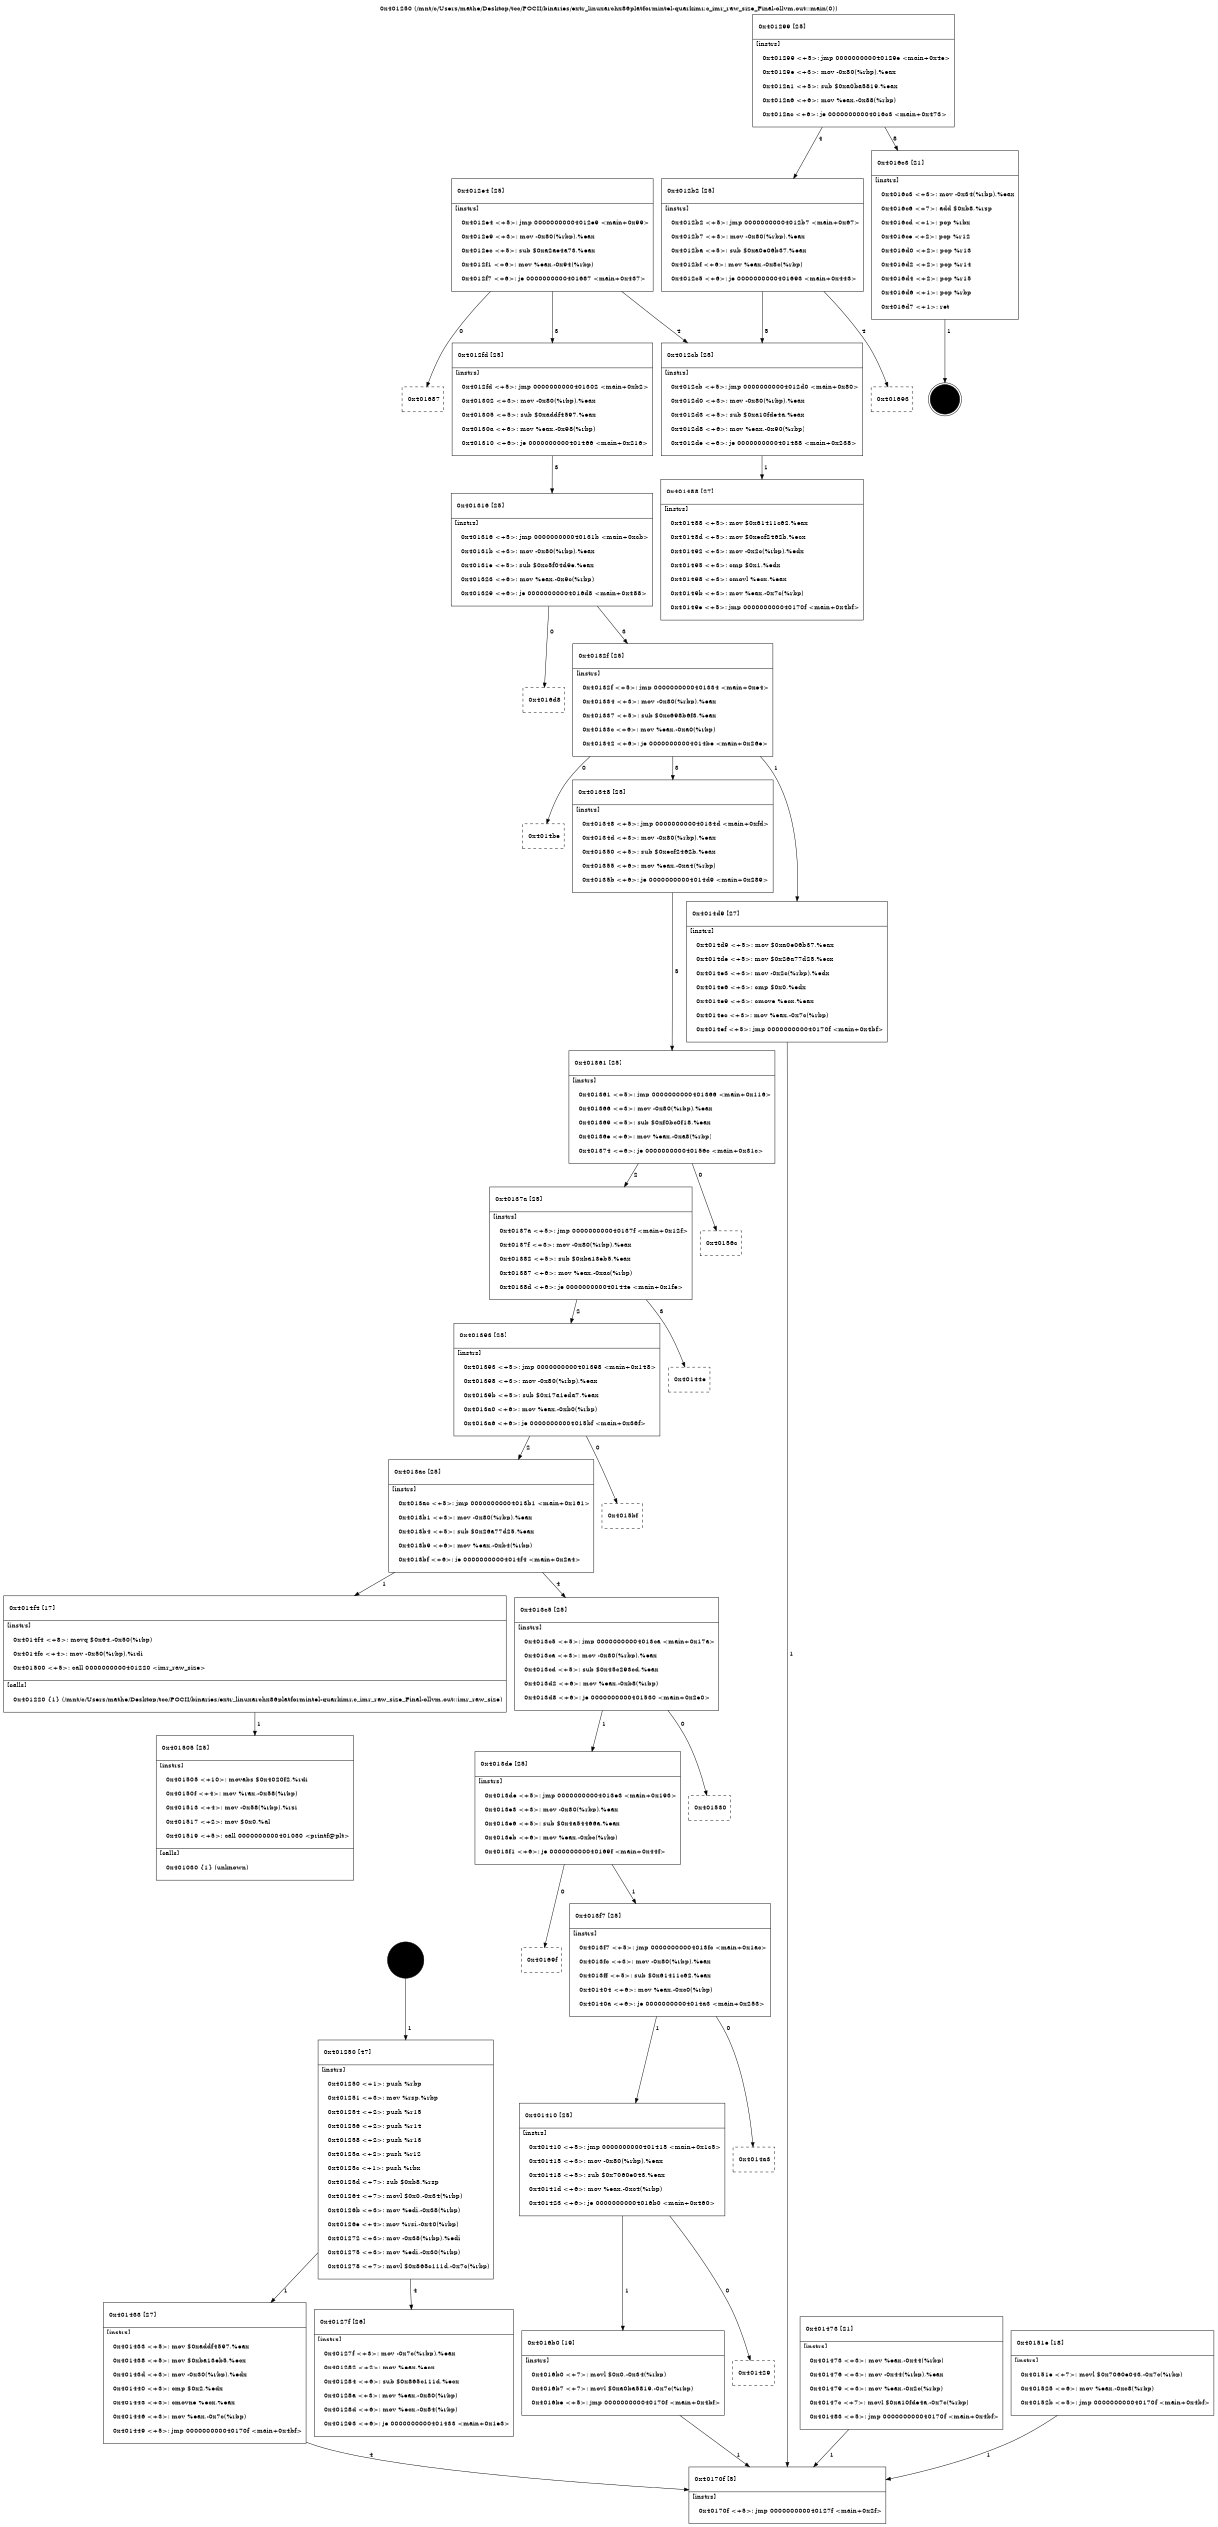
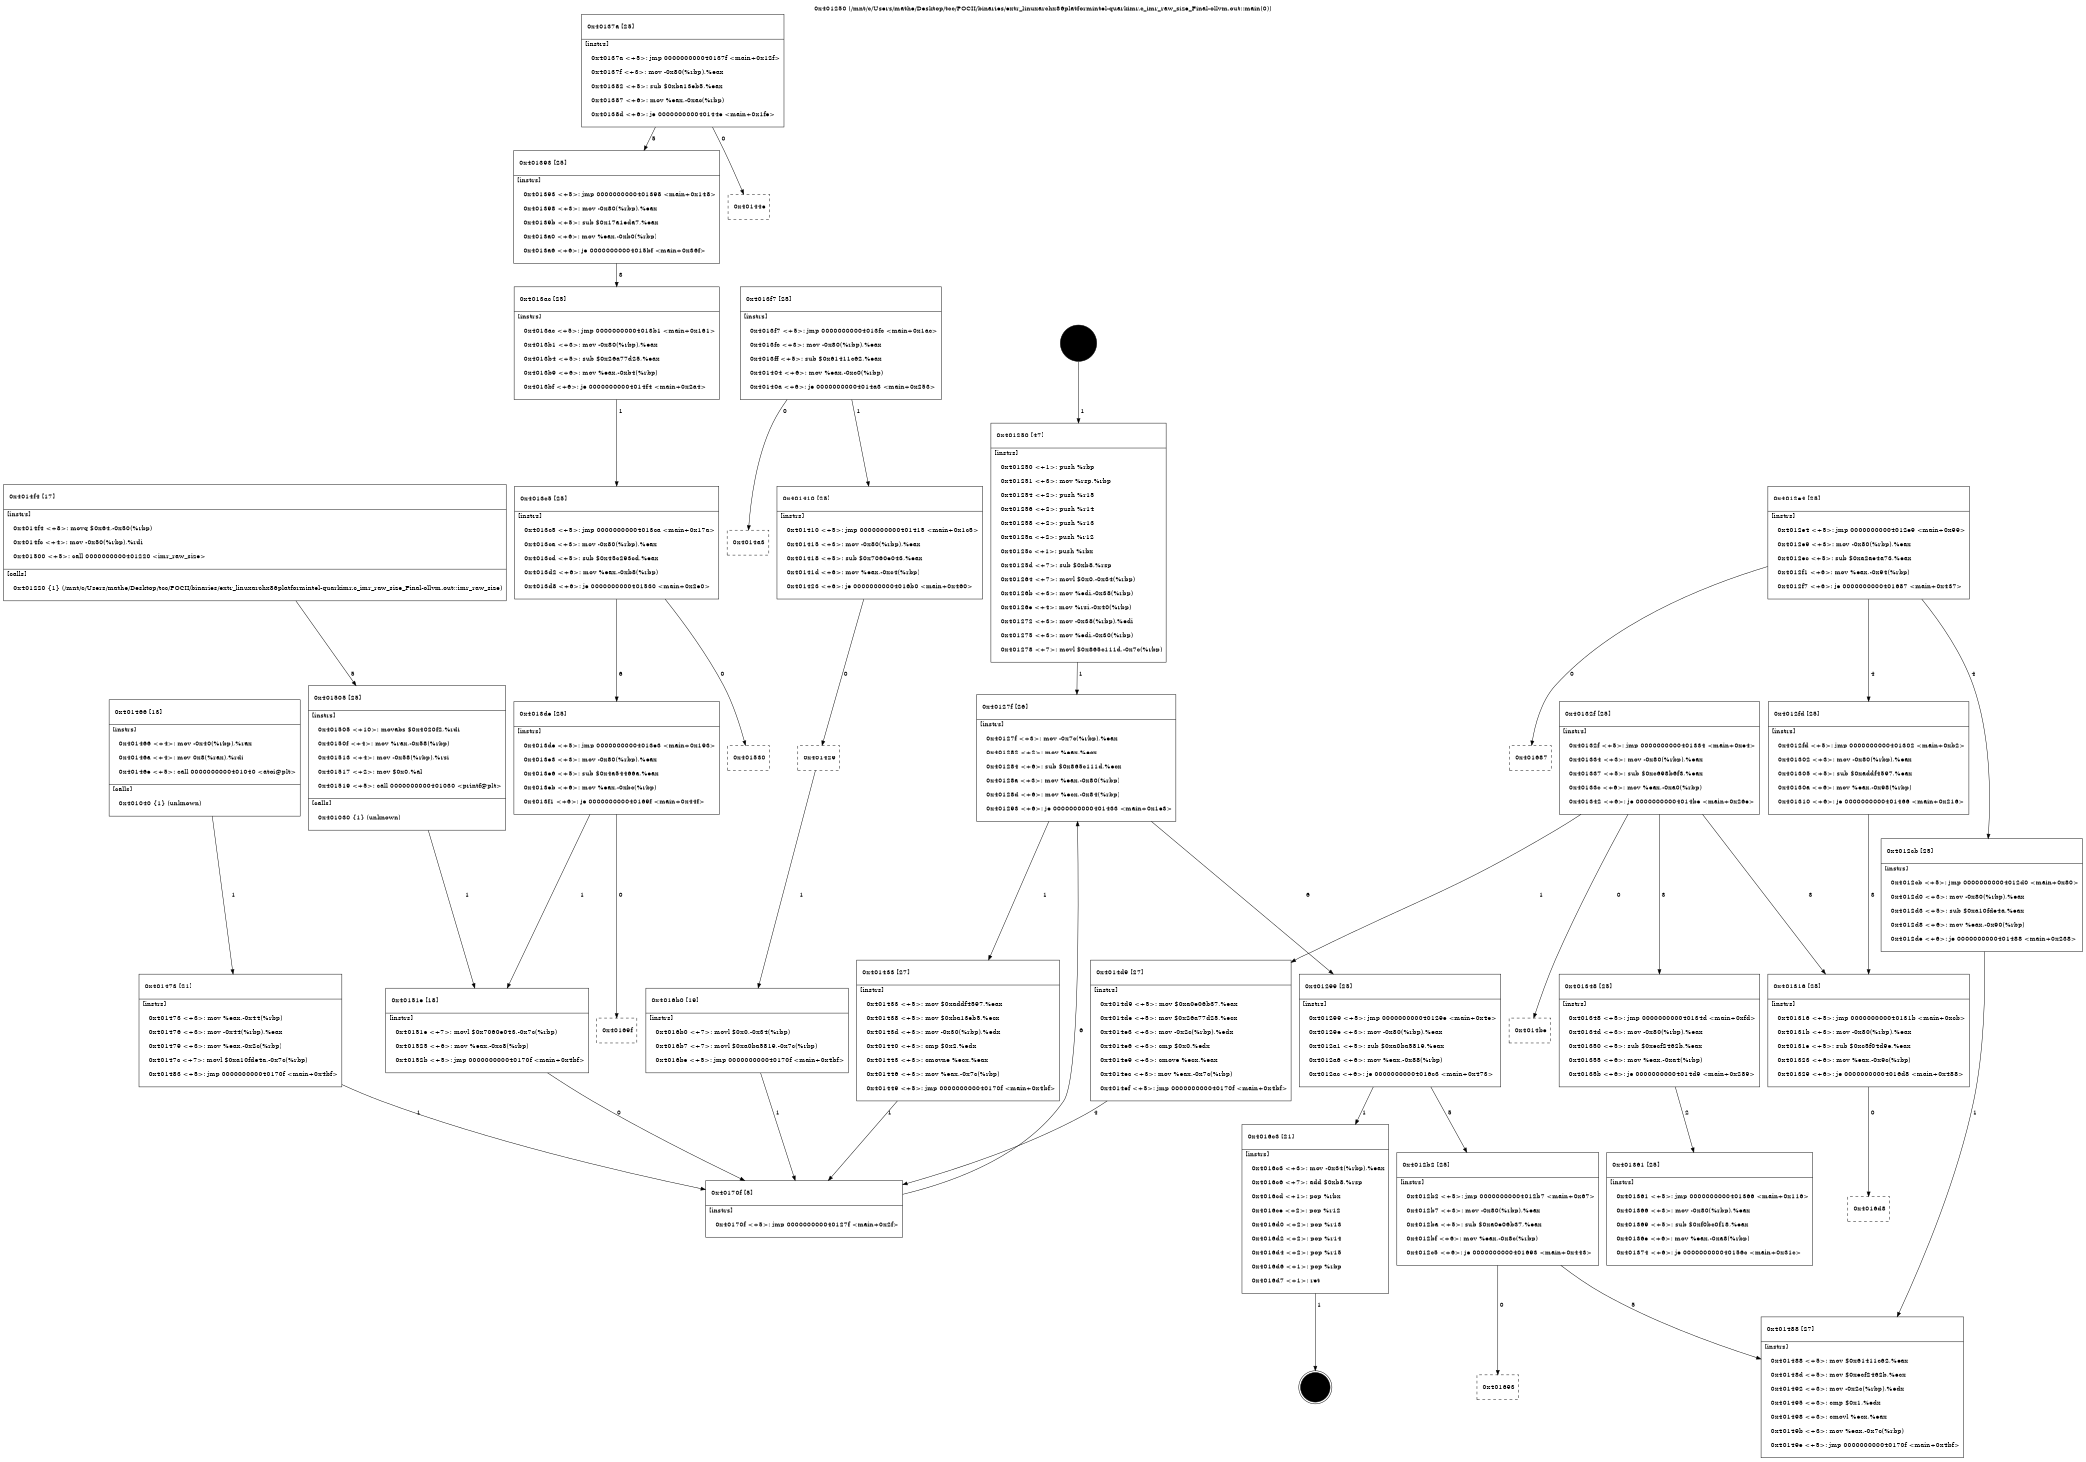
edge "0x401299 [25]" -> "0x4012b2 [25]": label " 4" -> " 5"
edge "0x401299 [25]" -> "0x4016c3 [21]": label " 8" -> " 1"
edge "0x4012b2 [25]" -> "0x4012cb [25]": now "0x4012b2 [25]" -> "0x401488 [27]"
edge "0x4012e4 [25]" -> "0x4012fd [25]": label " 3" -> " 4"
edge "0x4012b2 [25]" -> "0x401693": label " 4" -> " 0"
edge "0x401316 [25]" -> "0x40132f [25]": reversed
node "0x401466 [13]": added
edge "0x40127f [26]" -> "0x401299 [25]": added, label "6"
edge "0x401505 [25]" -> "0x40151e [18]": added, label "1"
edge "0x401348 [25]" -> "0x401361 [25]": label " 5" -> " 2"
edge "0x40170f [5]" -> "0x40127f [26]": added, label "6"
edge "0x401361 [25]" -> "0x40137a [25]": removed, label "2"
node "0x40156c": removed
edge "0x40137a [25]" -> "0x401393 [25]": label " 2" -> " 5"
edge "0x40137a [25]" -> "0x40144e": label " 3" -> " 0"
edge "0x401393 [25]" -> "0x4013ac [25]": label " 2" -> " 3"
node "0x4015bf": removed
edge "0x4013ac [25]" -> "0x4014f4 [17]": removed, label "1"
edge "0x4013ac [25]" -> "0x4013c5 [25]": label " 4" -> " 1"
edge "0x4014d9 [27]" -> "0x40170f [5]": label " 1" -> " 4"
edge "0x4014f4 [17]" -> "0x401505 [25]": label " 1" -> " 5"
edge "0x4013c5 [25]" -> "0x4013de [25]": label " 1" -> " 6"
edge "0x4013de [25]" -> "0x4013f7 [25]": now "0x4013de [25]" -> "0x40151e [18]"
edge "0x401410 [25]" -> "0x4016b0 [19]": now "0x401429" -> "0x4016b0 [19]"
edge "0x401250 [47]" -> "0x401433 [27]": now "0x40127f [26]" -> "0x401433 [27]"
edge "0x401250 [47]" -> "0x40127f [26]": label " 4" -> " 1"
edge "0x401433 [27]" -> "0x40170f [5]": label " 4" -> " 1"
edge "0x40151e [18]" -> "0x40170f [5]": label " 1" -> " 0"
